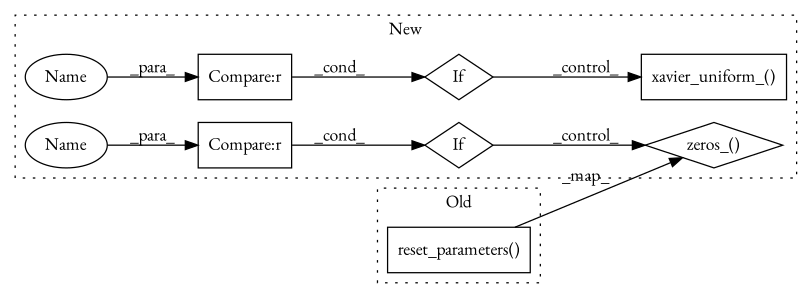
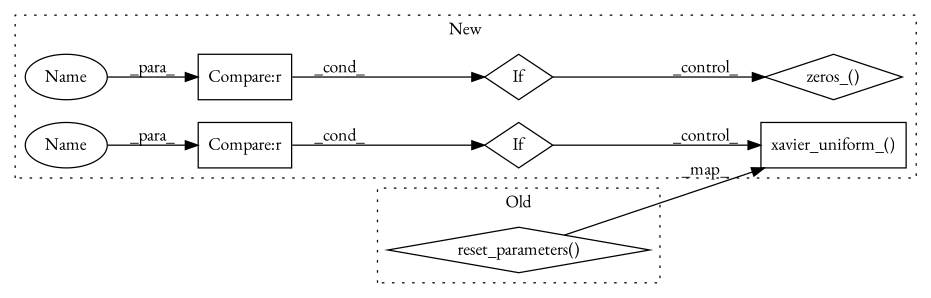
edge "reset_parameters()" -> "zeros_()": now "reset_parameters()" -> "xavier_uniform_()"
node "reset_parameters()": shape box -> diamond
